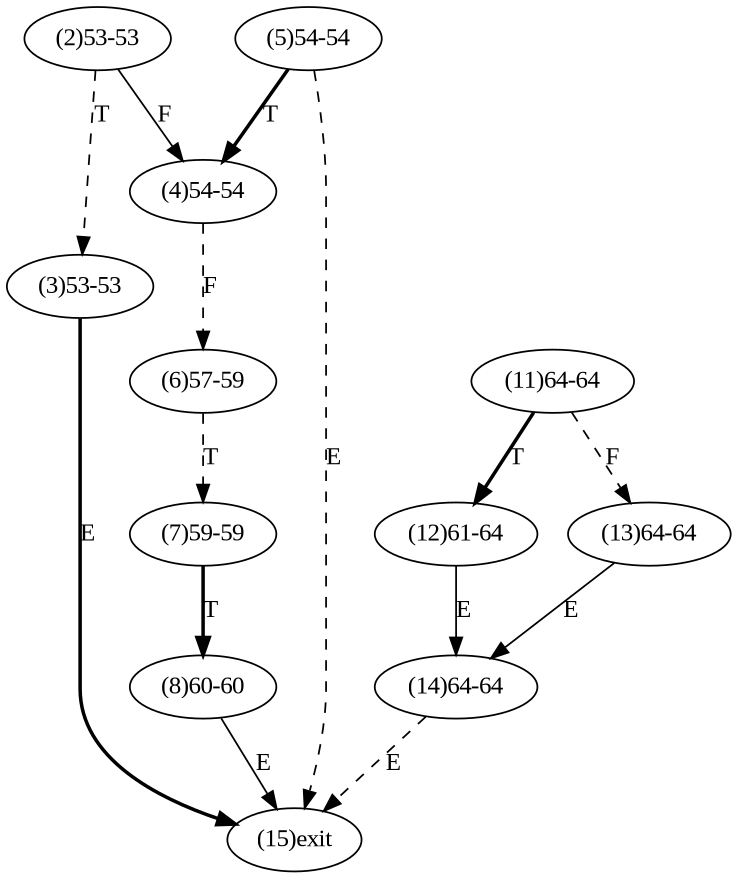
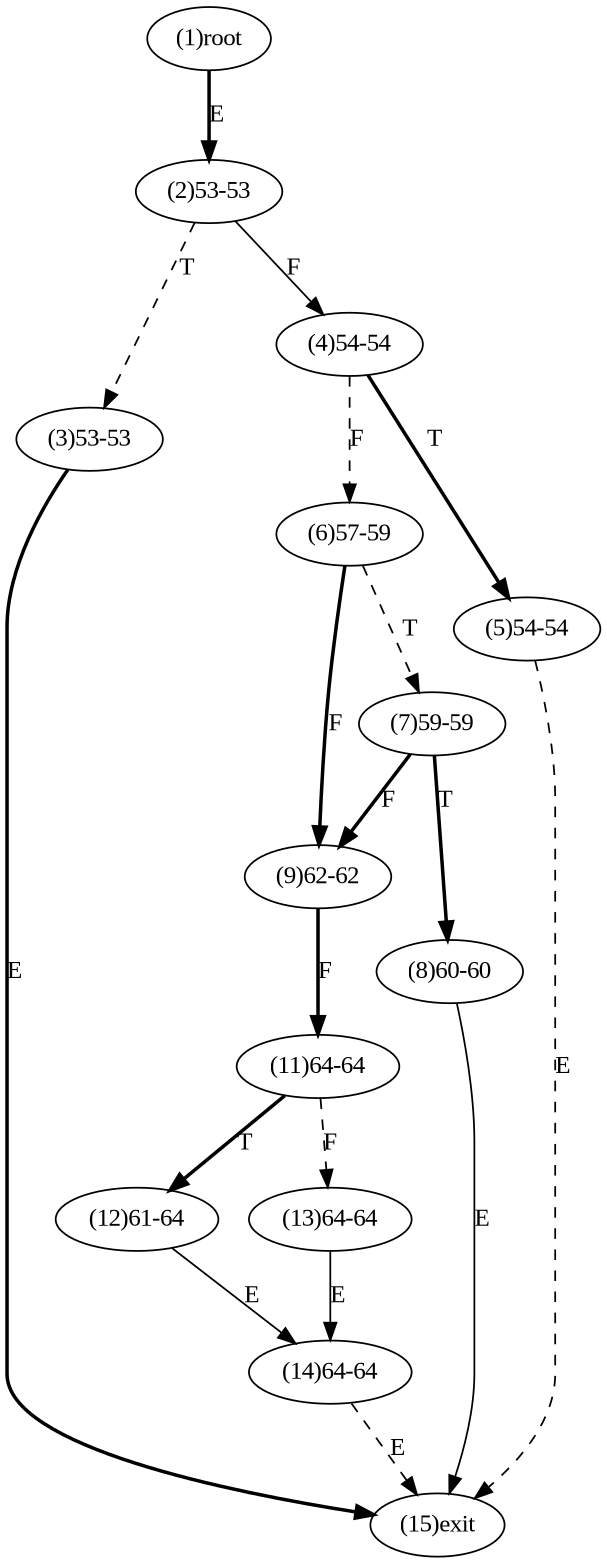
node "(1)root": added
edge "(5)54-54" -> "(4)54-54": reversed
node "(9)62-62": added
